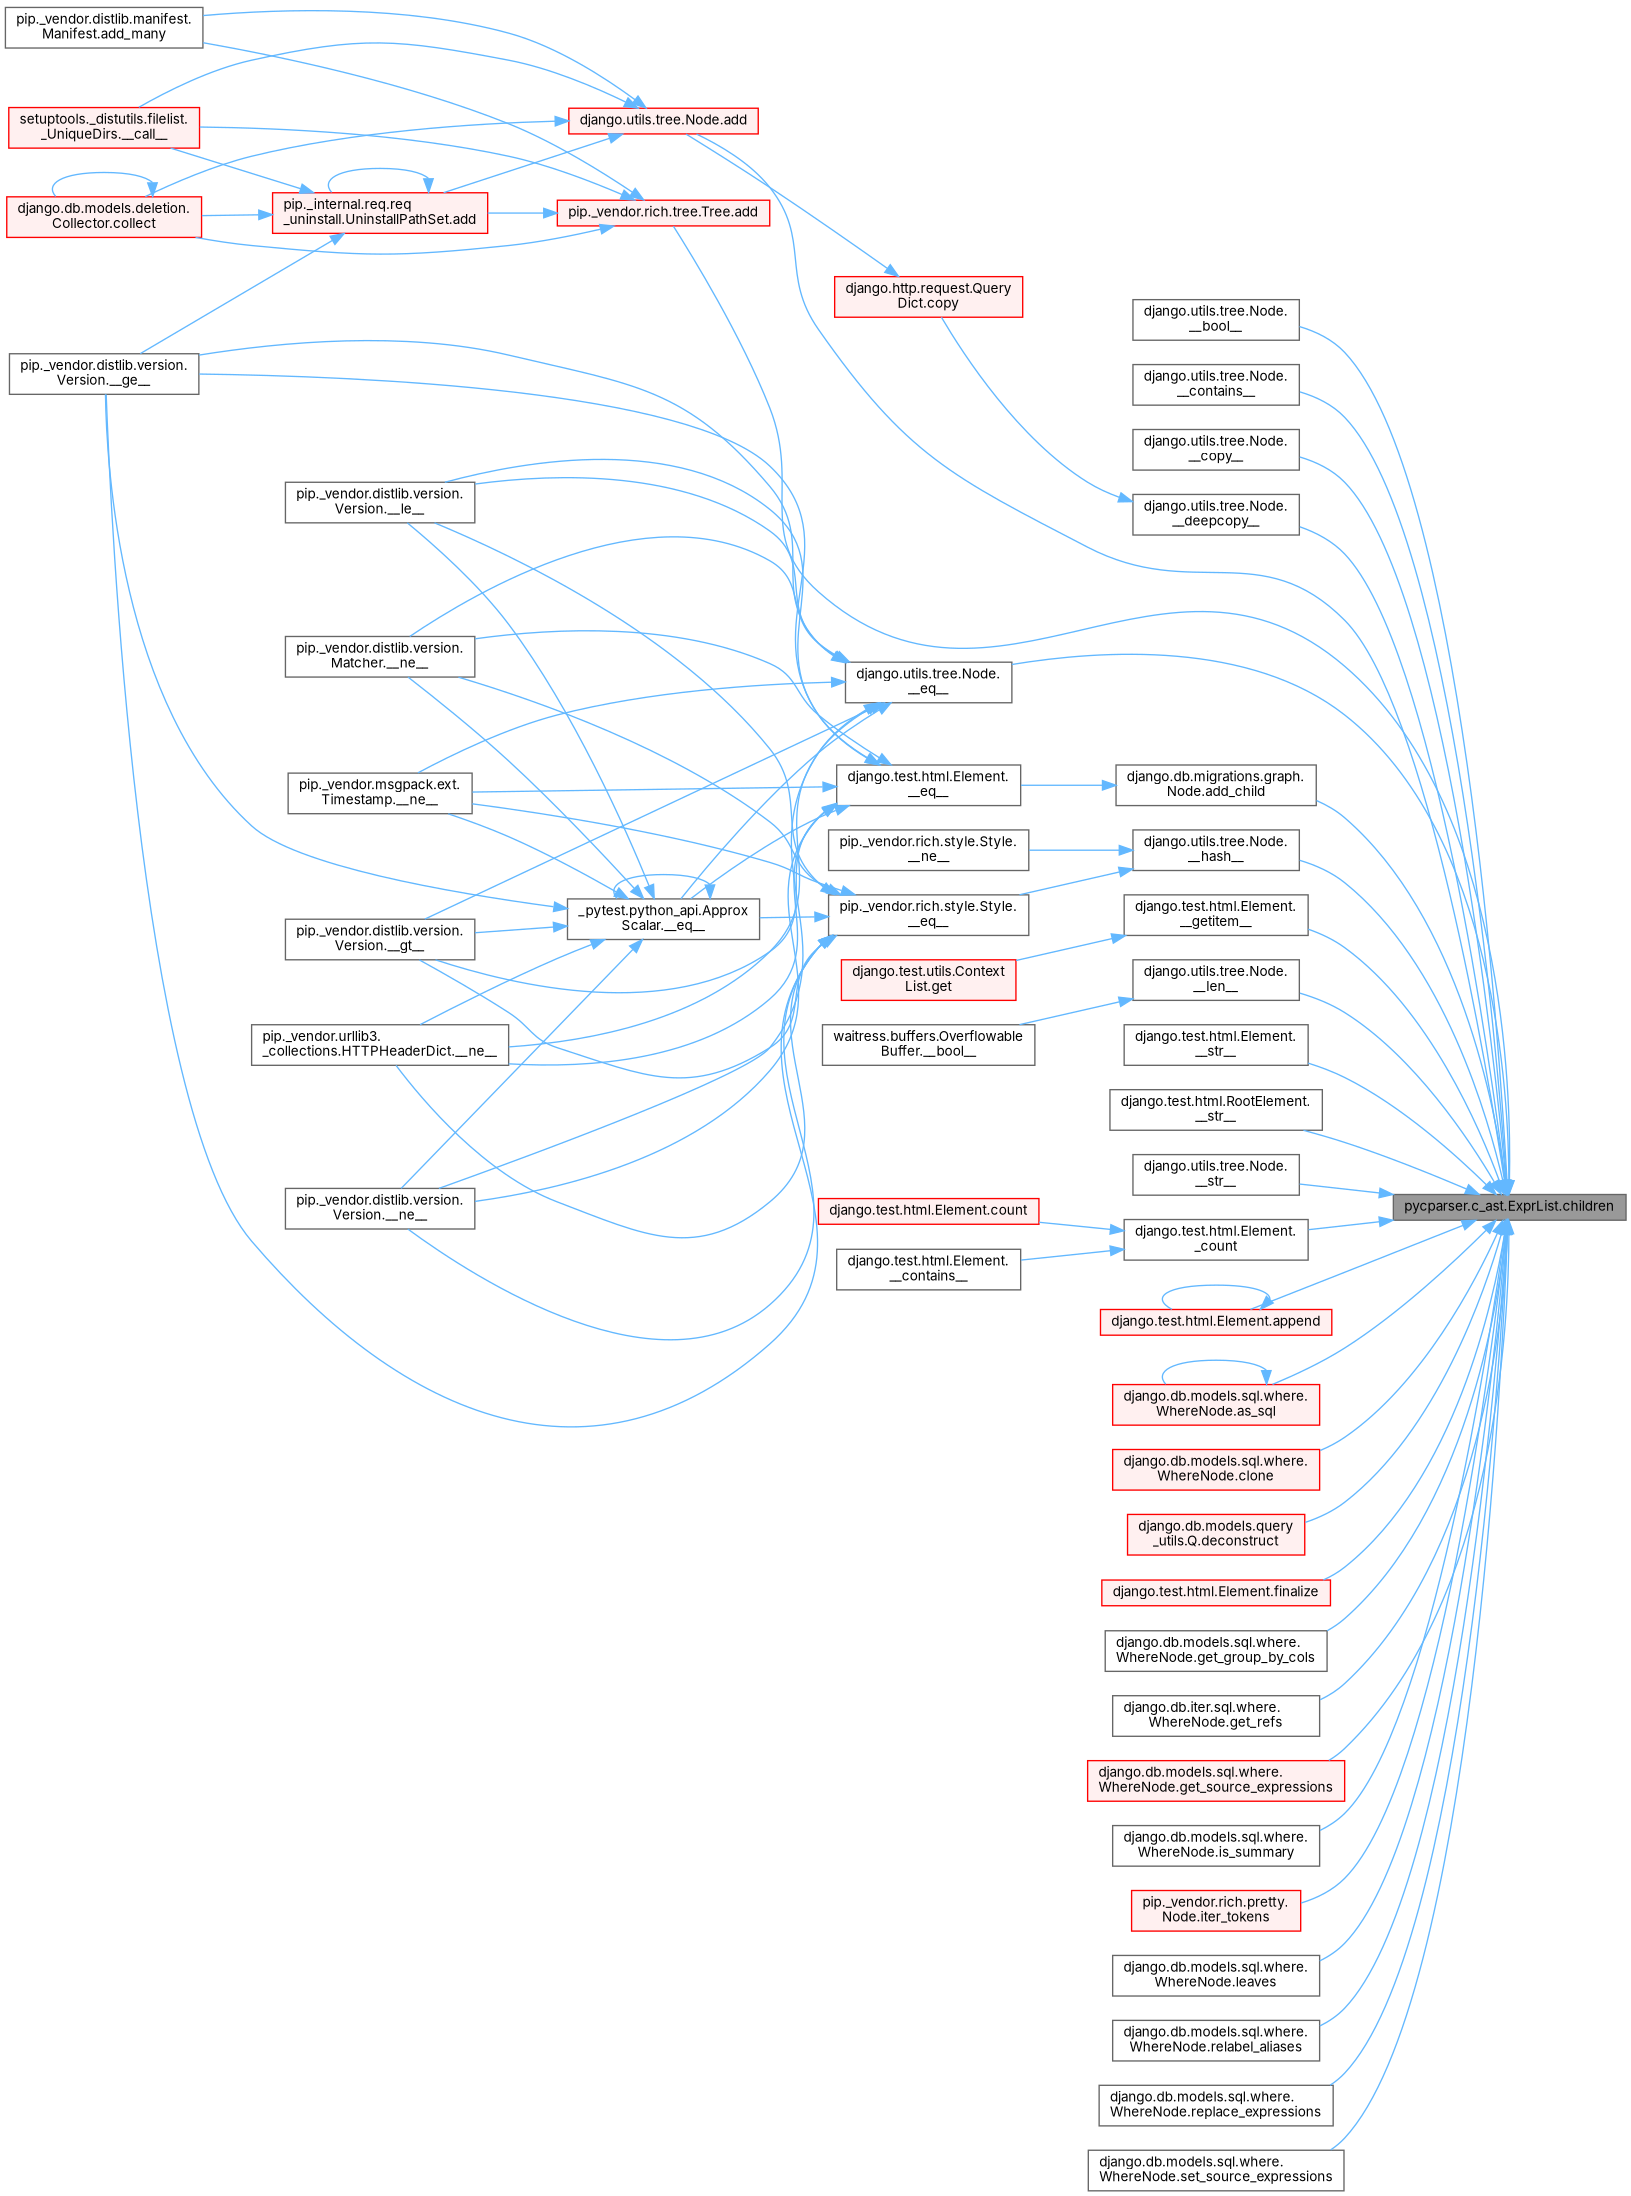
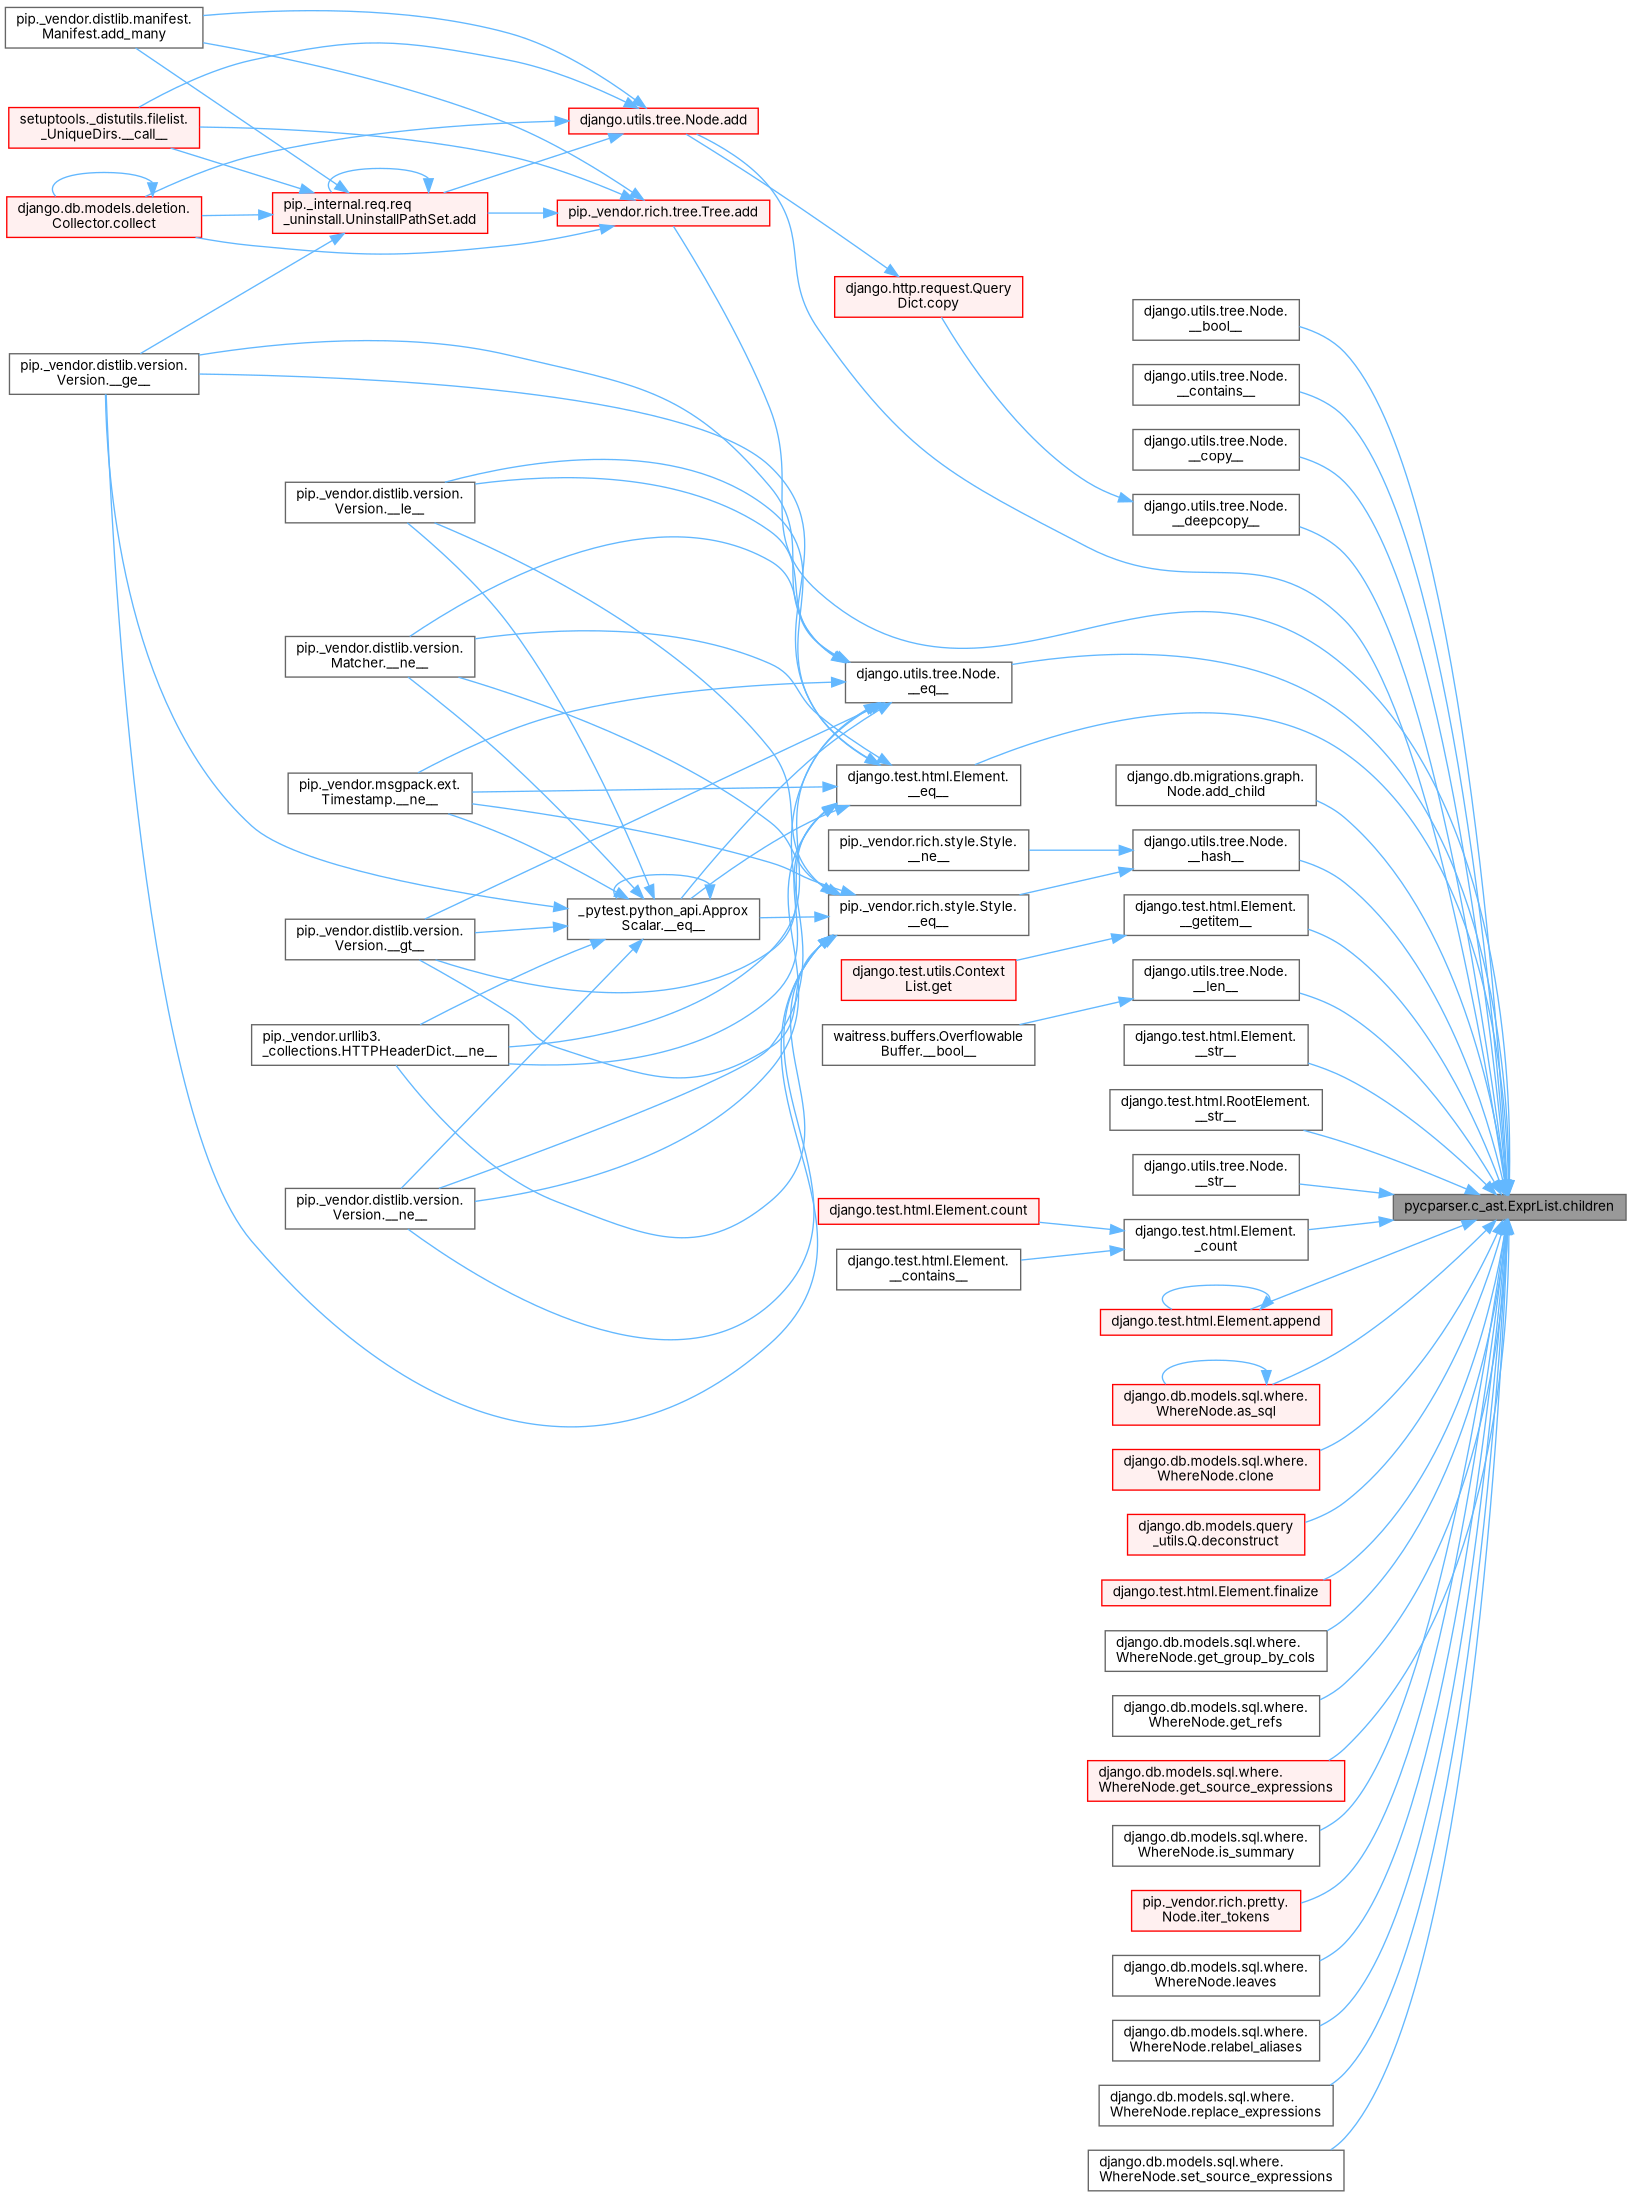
edge "pip._vendor.distlib.manifest. Manifest.add_many" -> "pip._internal.req.req _uninstall.UninstallPathSet.add": added
edge "django.test.html.Element. __eq__" -> "django.db.migrations.graph. Node.add_child": now "django.test.html.Element. __eq__" -> "pycparser.c_ast.ExprList.children"
node "django.db.iter.sql.where. WhereNode.get_refs": label "django.db.iter.sql.where. WhereNode.get_refs" -> "django.db.models.sql.where. WhereNode.get_refs"
